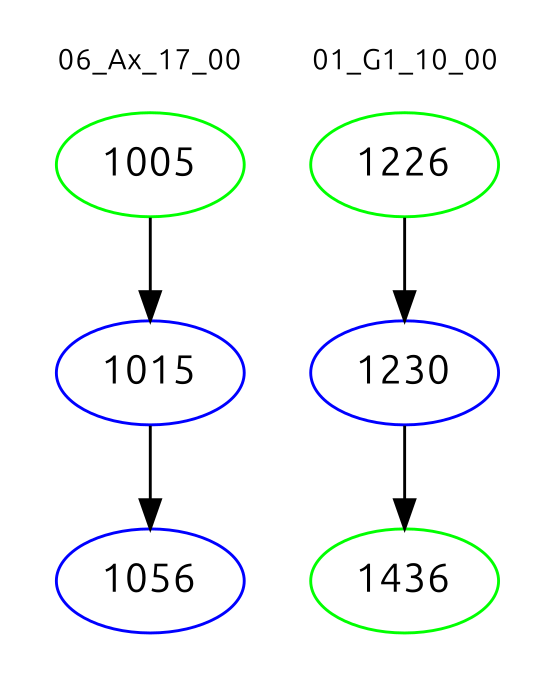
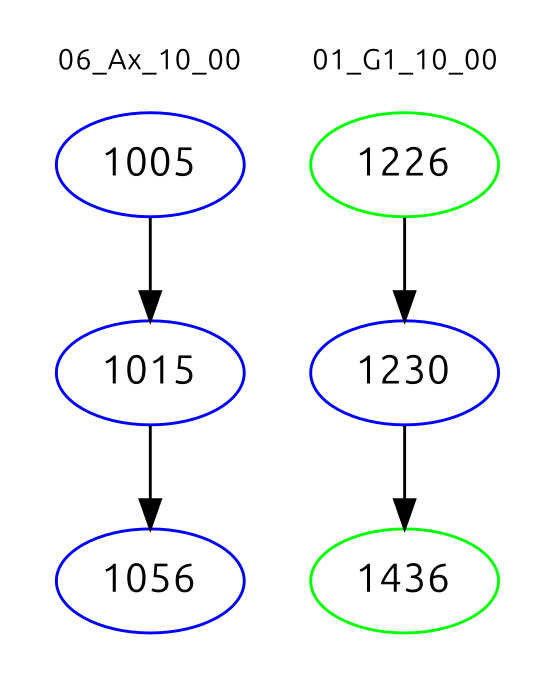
cluster "06_Ax_17_00": label "06_Ax_17_00" -> "06_Ax_10_00"
node "1005": color green -> blue
